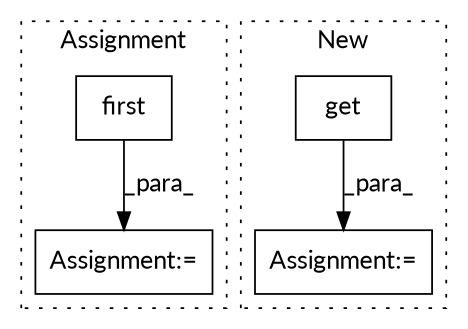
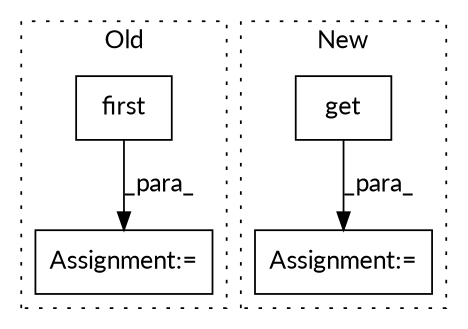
cluster "Assignment": label "Assignment" -> "Old"
